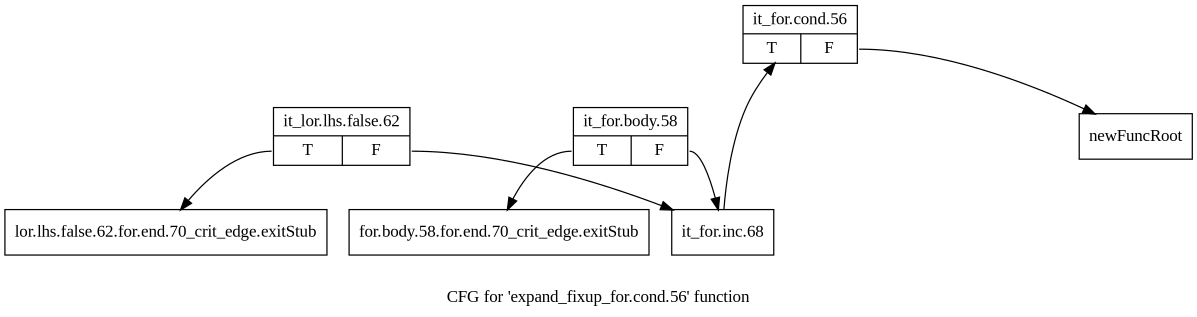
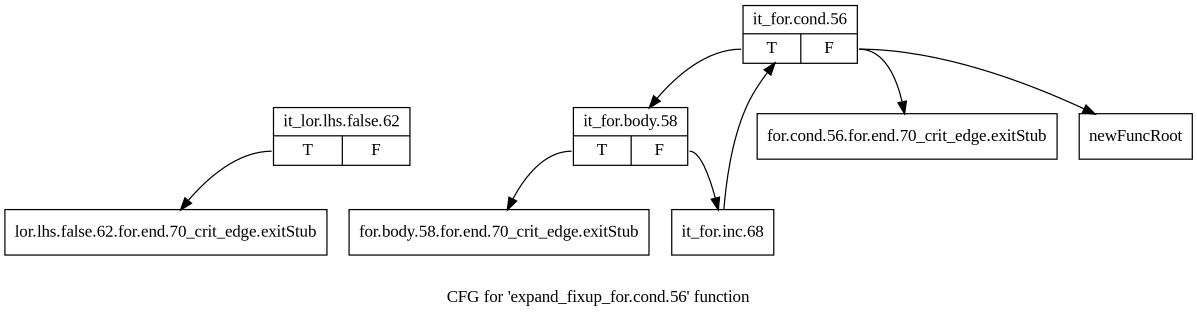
edge "it_for.cond.56" -> "it_for.body.58": added
node "for.cond.56.for.end.70_crit_edge.exitStub": added
edge "it_lor.lhs.false.62" -> "it_for.inc.68": removed
